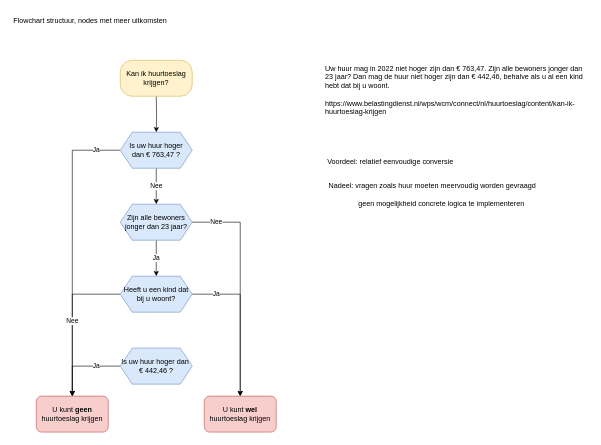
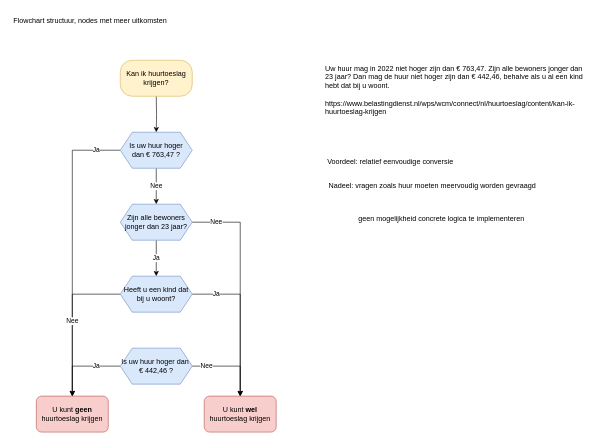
node "geen mogelijkheid concrete logica te implementeren": moved (441, 204) -> (441, 219)
edge "Is uw huur hoger dan € 442,46 ?" -> "U kunt wel huurtoeslag krijgen": added, label "Nee"
